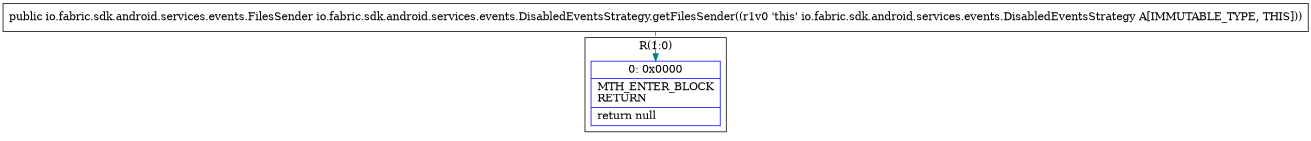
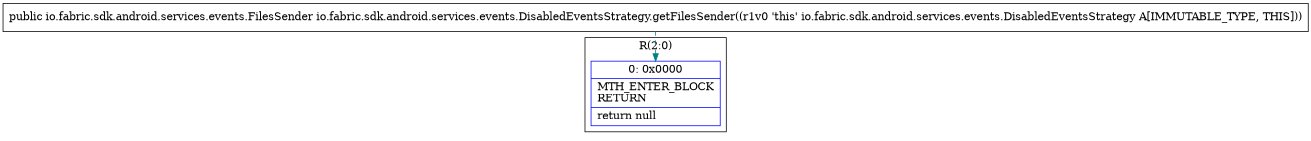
cluster "R(1:0)": label "R(1:0)" -> "R(2:0)"
